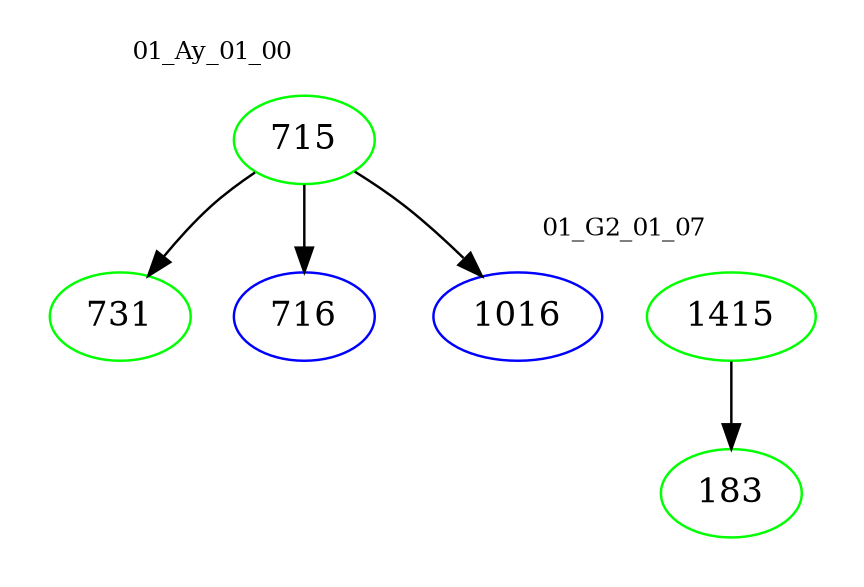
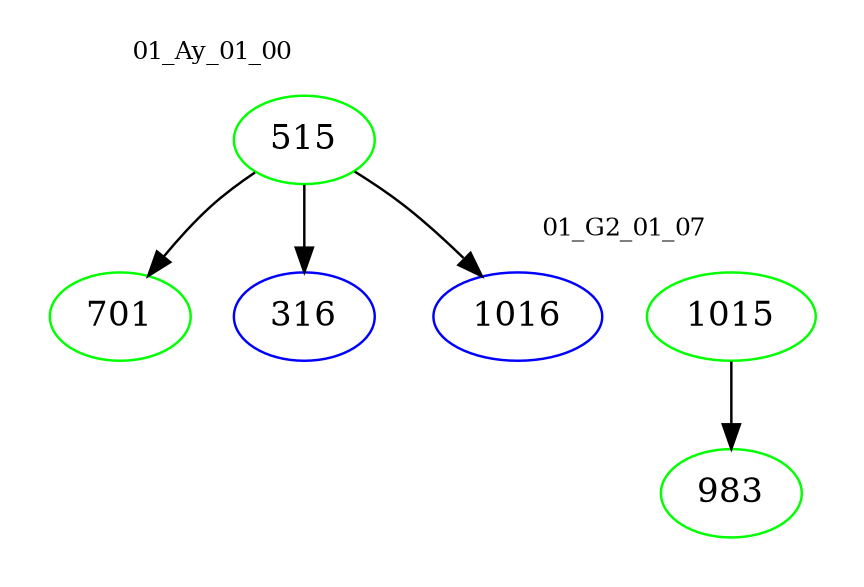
node "715": label "715" -> "515"
node "731": label "731" -> "701"
node "716": label "716" -> "316"
node "1415": label "1415" -> "1015"
node "183": label "183" -> "983"
